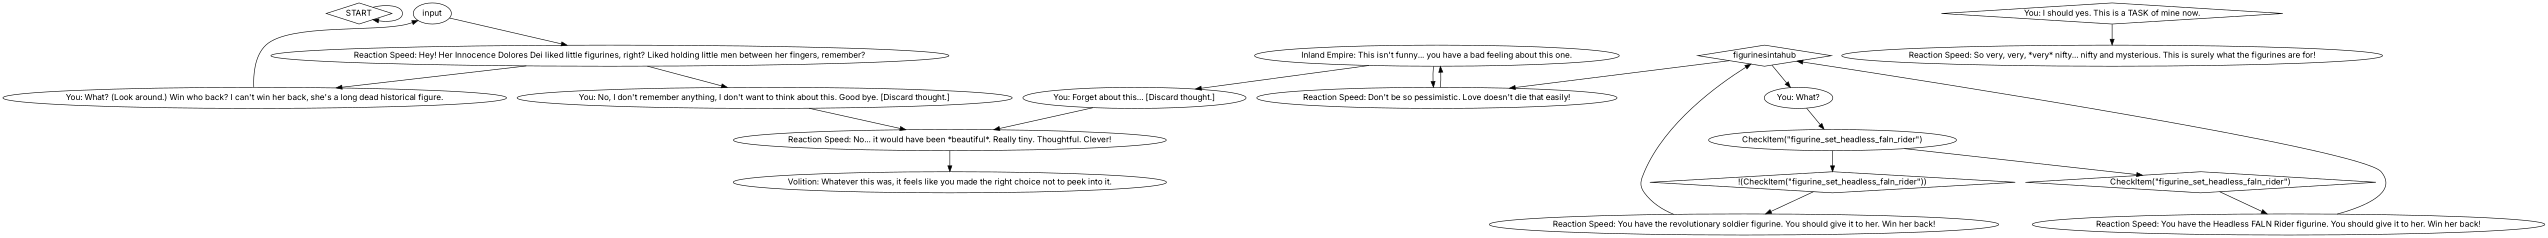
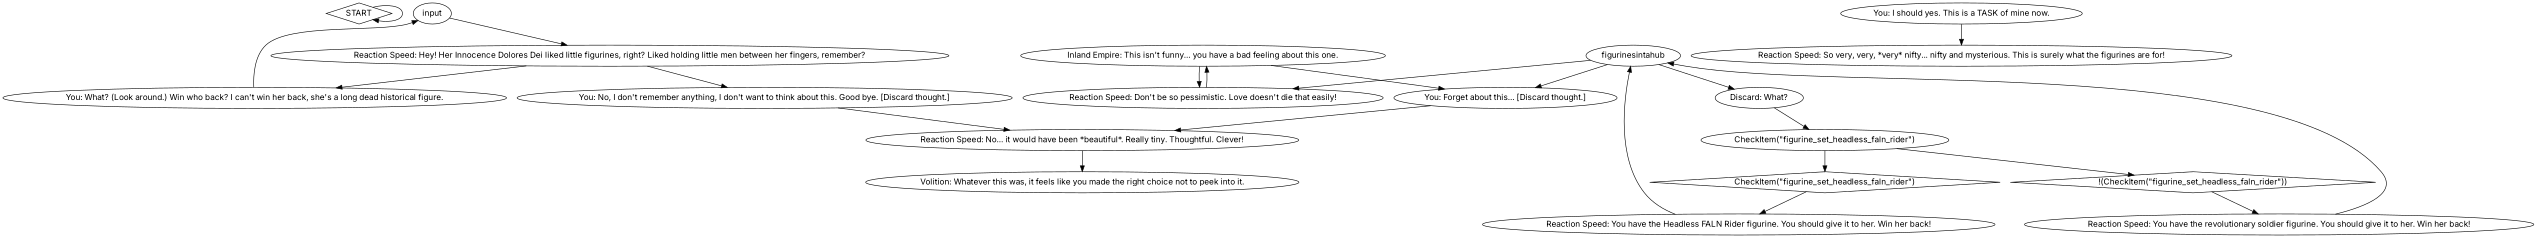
node "You: I should yes. This is a TASK of mine now.": shape diamond -> ellipse
node "figurinesintahub": shape diamond -> ellipse
edge "figurinesintahub" -> "You: Forget about this... [Discard thought.]": added
node "You: What?": label "You: What?" -> "Discard: What?"
